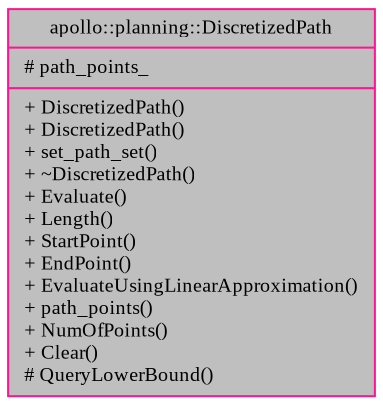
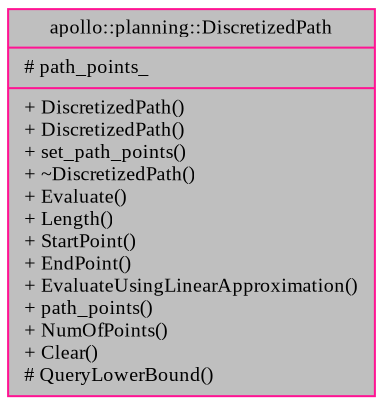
node "apollo::planning::DiscretizedPath": text "+ set_path_set()" -> "+ set_path_points()"
